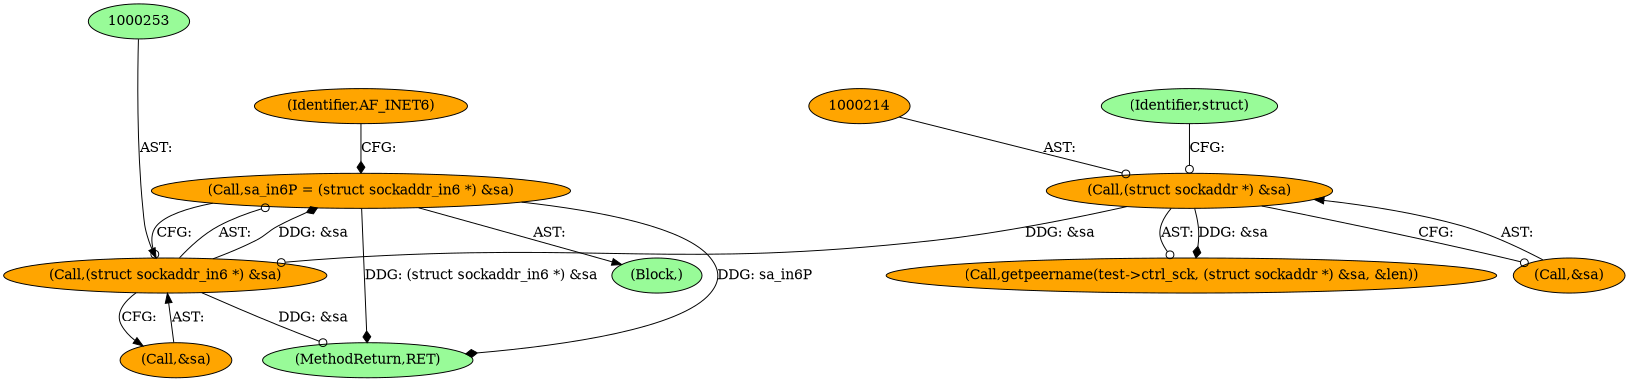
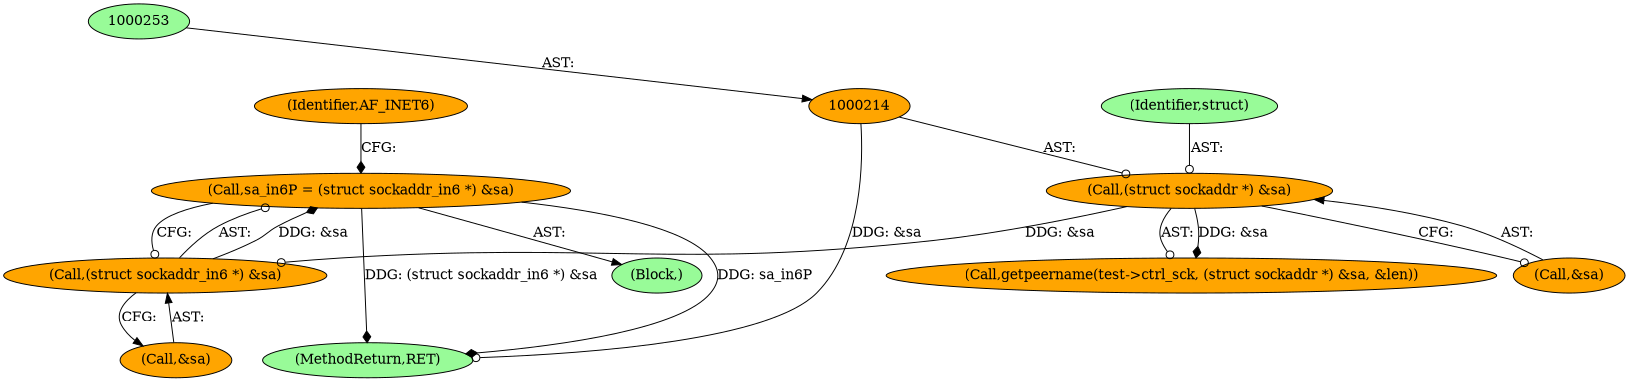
edge "1000253" -> "(Call,(struct sockaddr_in6 *) &sa)": now "1000253" -> "1000214"
edge "(Identifier,struct)" -> "(Call,(struct sockaddr *) &sa)": label "CFG: " -> "AST: "
edge "(Call,(struct sockaddr_in6 *) &sa)" -> "(MethodReturn,RET)": now "1000214" -> "(MethodReturn,RET)"
